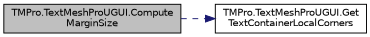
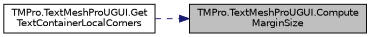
edge "TMPro.TextMeshProUGUI.Compute MarginSize" -> "TMPro.TextMeshProUGUI.Get TextContainerLocalCorners": reversed
